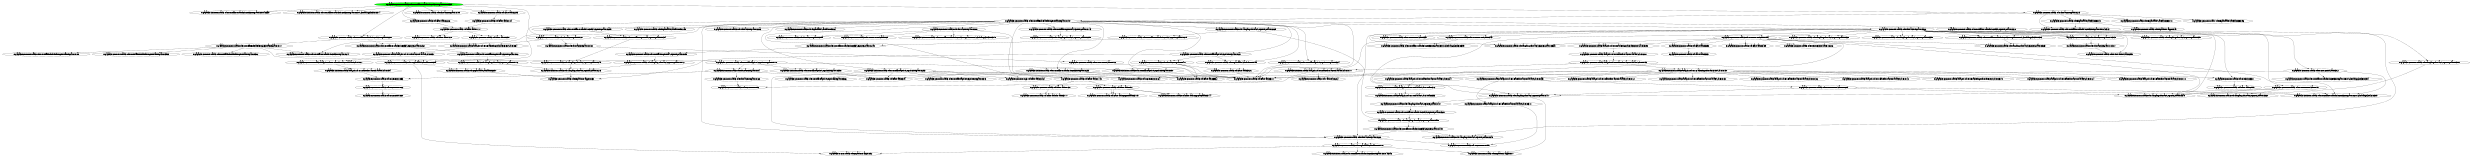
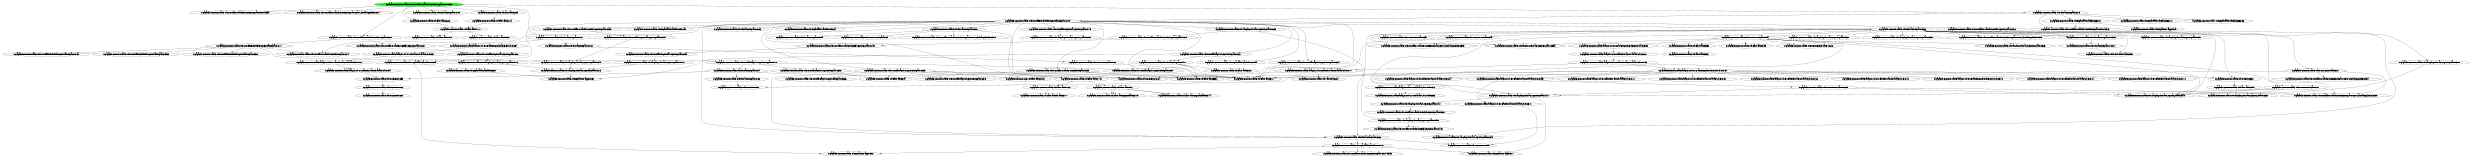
node "org.apache.events.math3.ode.EquationsMapper#92": label "org.apache.events.math3.ode.EquationsMapper#92" -> "org.apache.commons.math3.ode.EquationsMapper#92"
